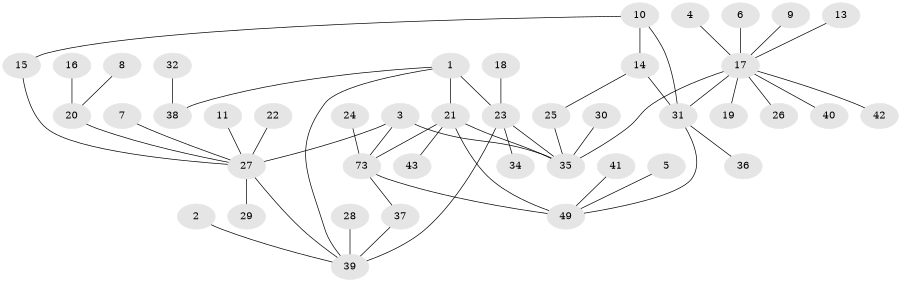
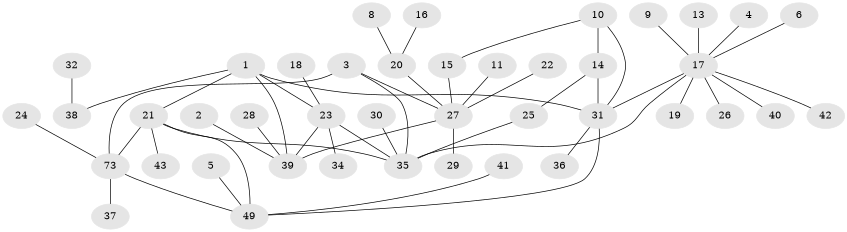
edge "1" -- "31": added
node "7": removed
edge "37" -- "39": removed
